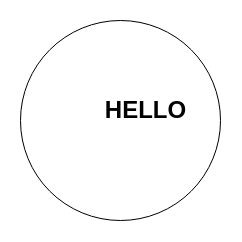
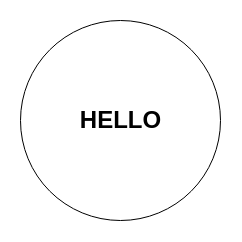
node "HELLO": moved (146, 111) -> (121, 121)
